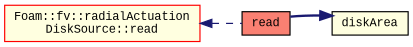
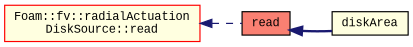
edge "read" -> "diskArea": reversed
